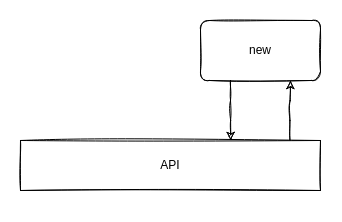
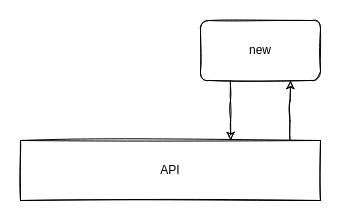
node "API": size 300x50 -> 300x60
